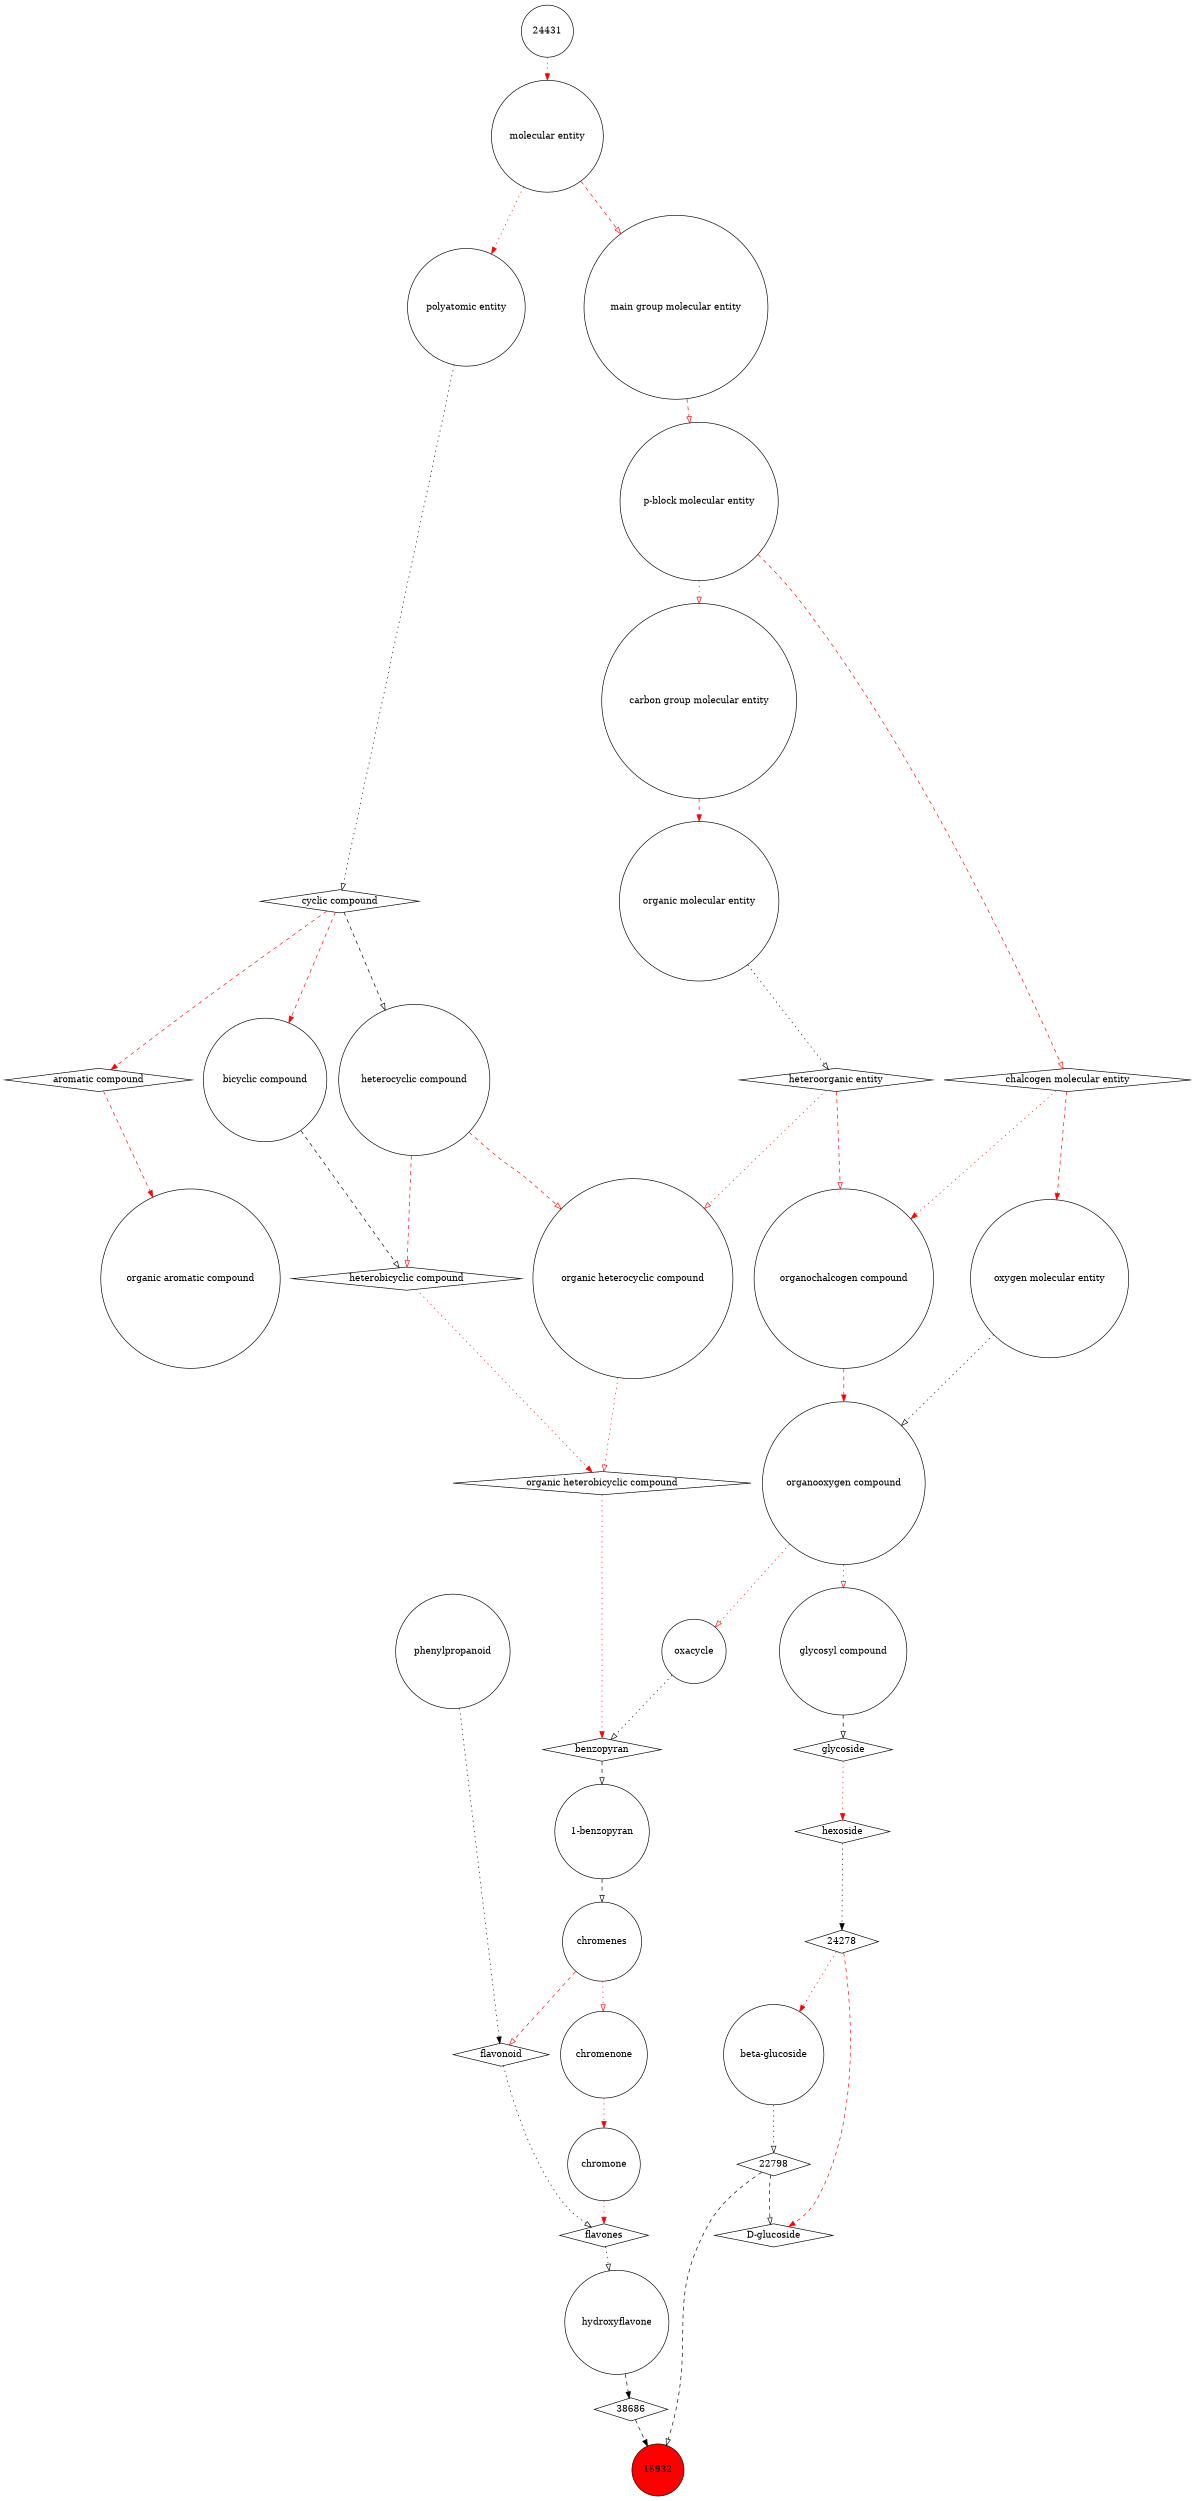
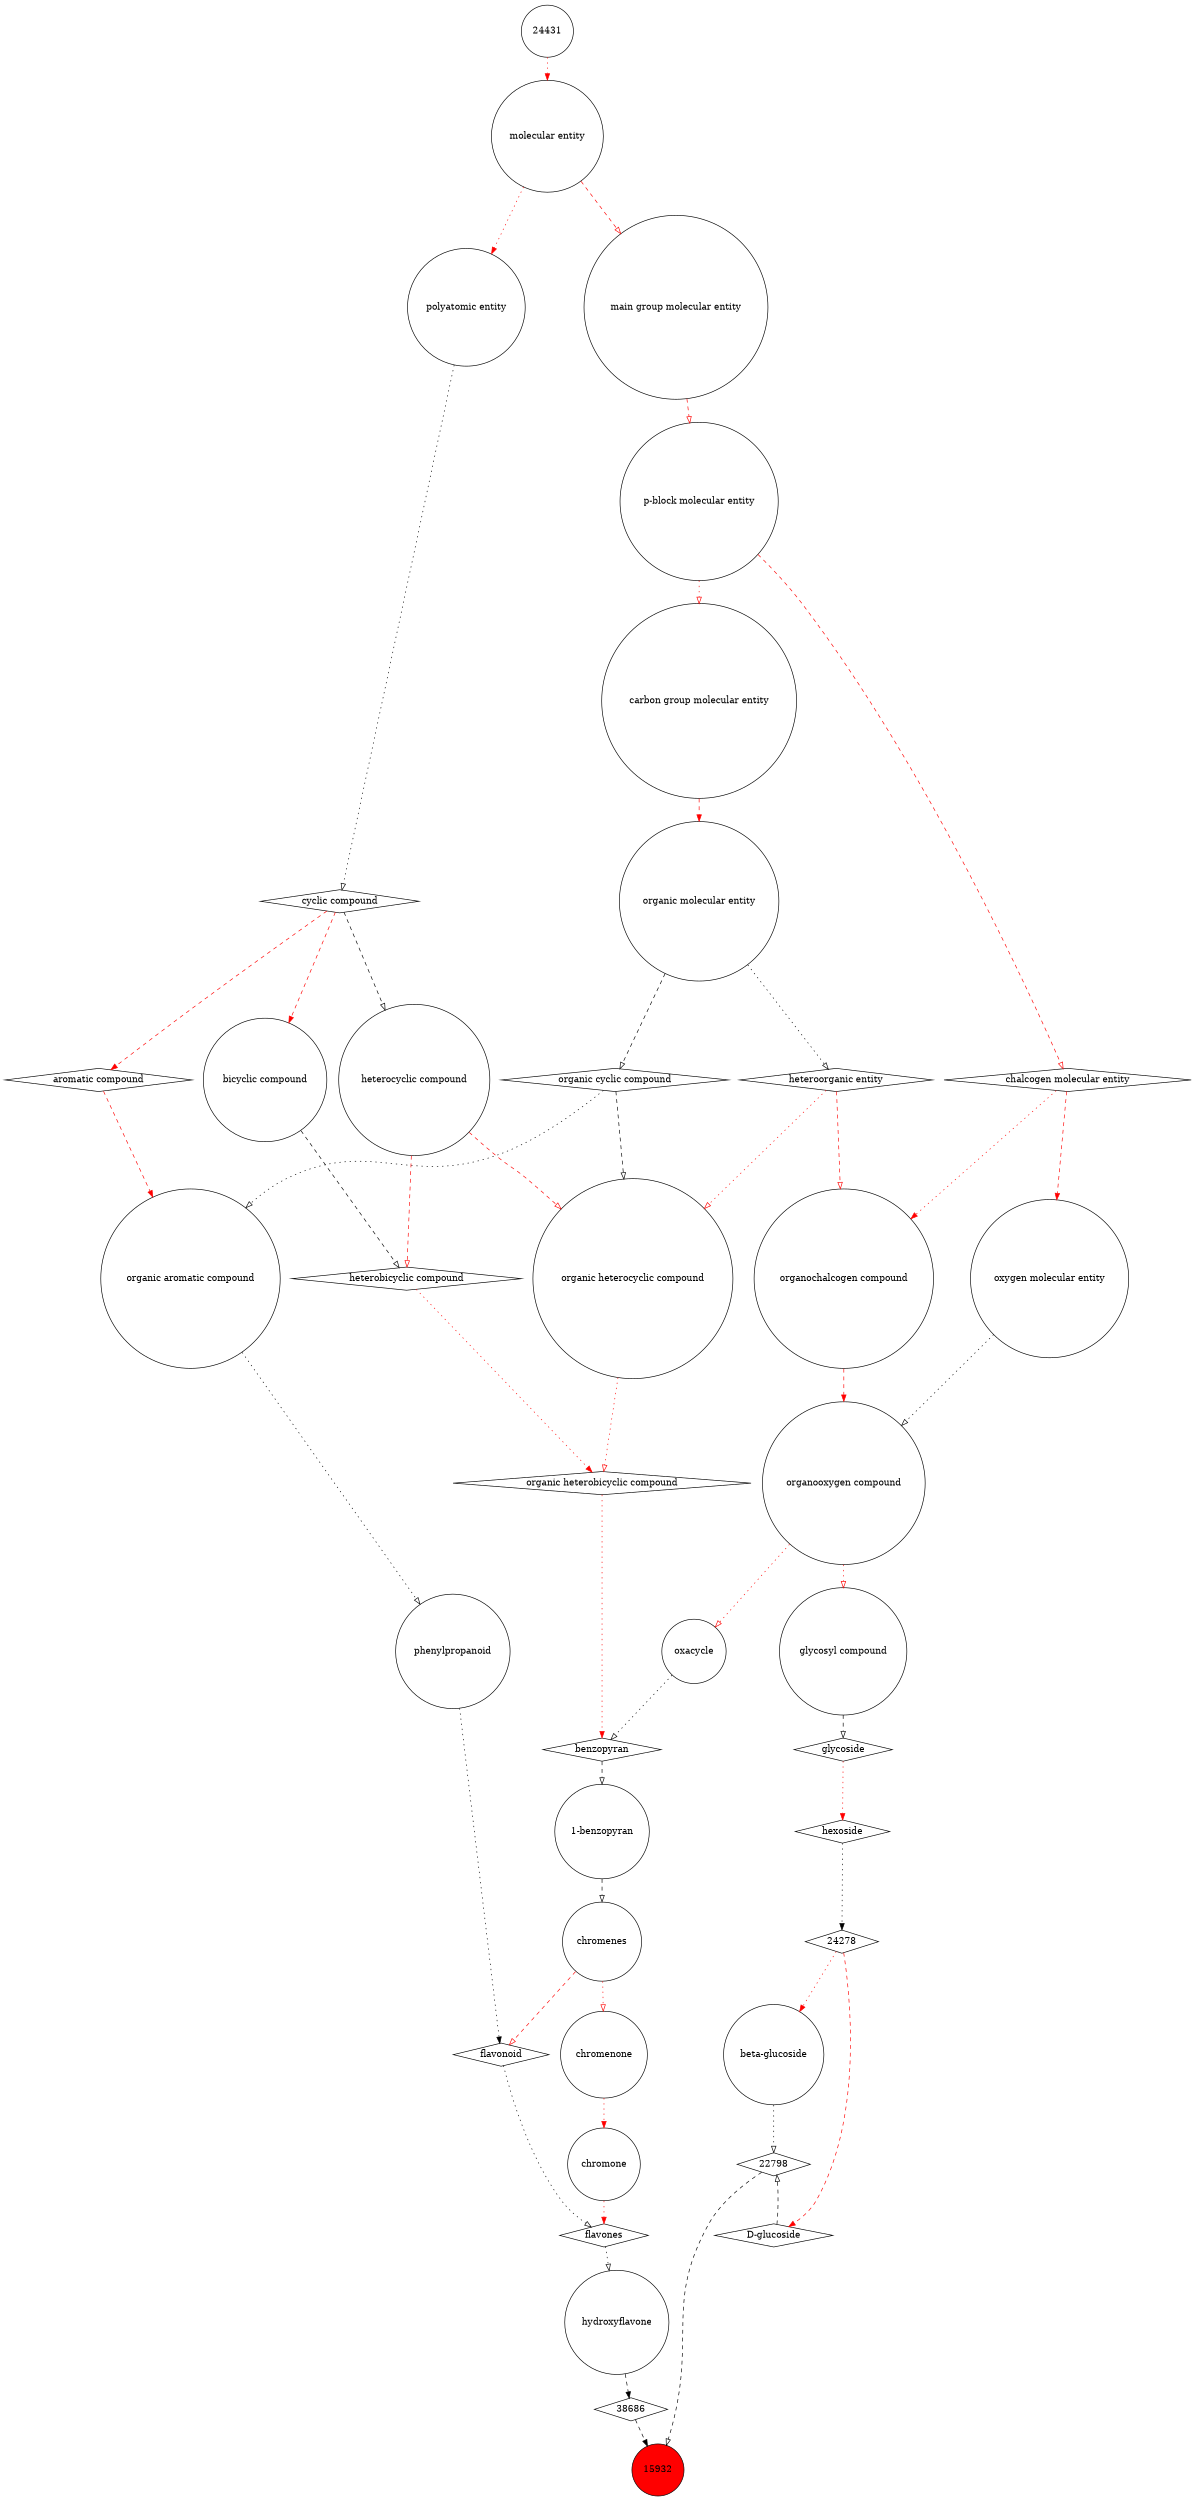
node "organic cyclic compound": added
edge "organic aromatic compound" -> "phenylpropanoid": added
edge "22798" -> "D-glucoside": reversed
